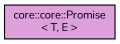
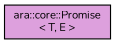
node "core::core::Promise < T, E >": label "core::core::Promise < T, E >" -> "ara::core::Promise < T, E >"
